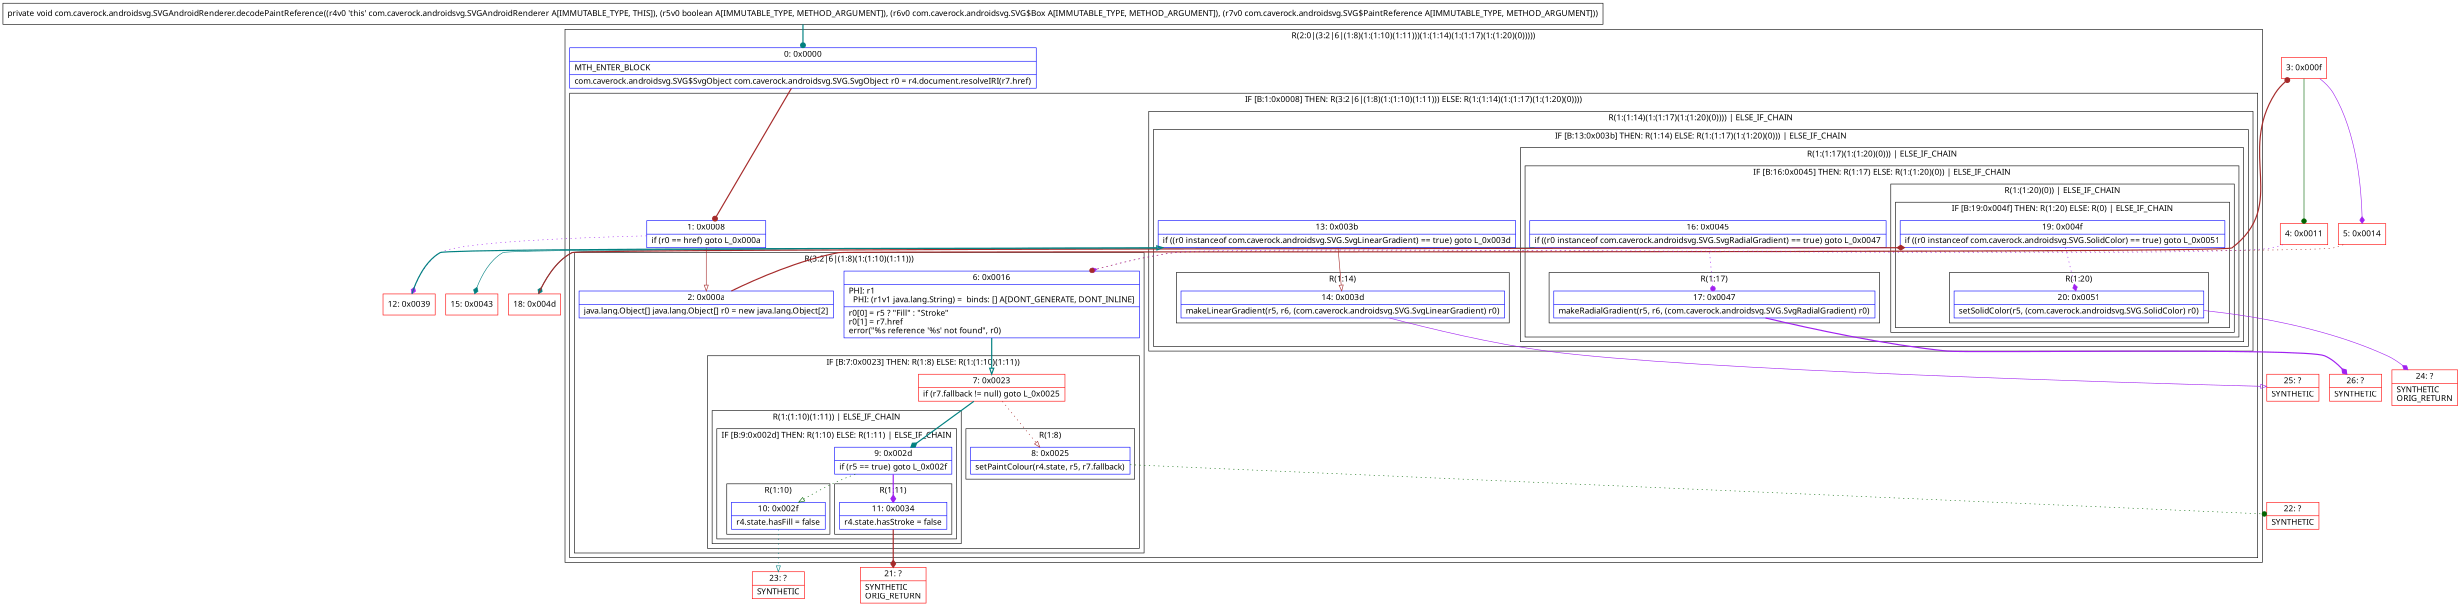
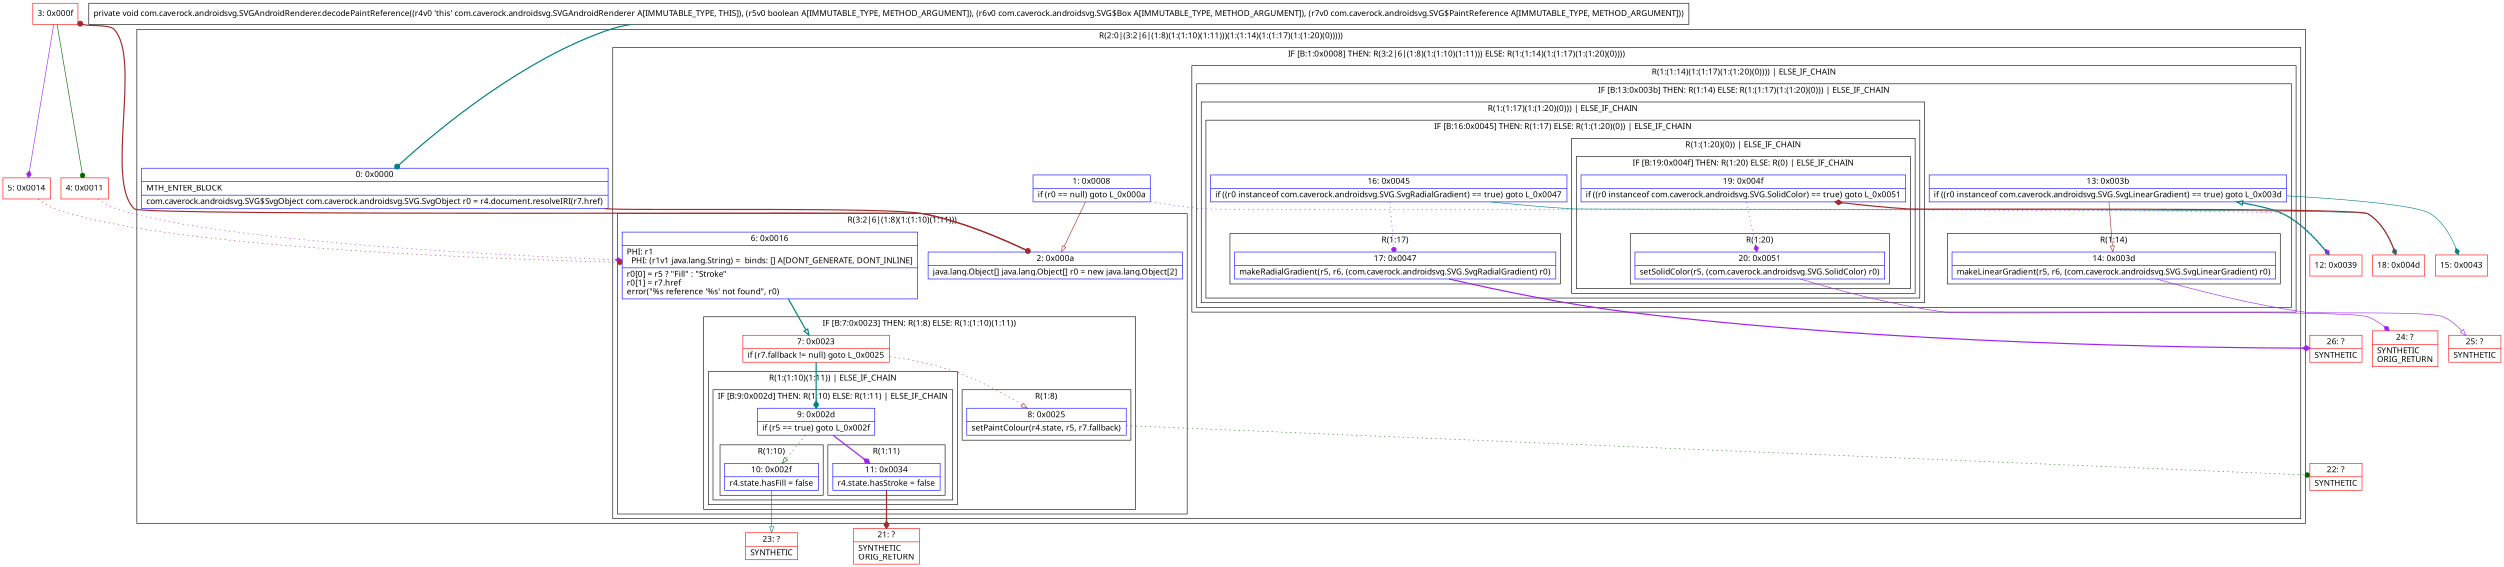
edge "0: 0x0000" -> "1: 0x0008": now "0: 0x0000" -> "2: 0x000a"
node "1: 0x0008": text "if (r0 == href) goto L_0x000a" -> "if (r0 == null) goto L_0x000a"
edge "10: 0x002f" -> "23: ?": style dotted -> solid
